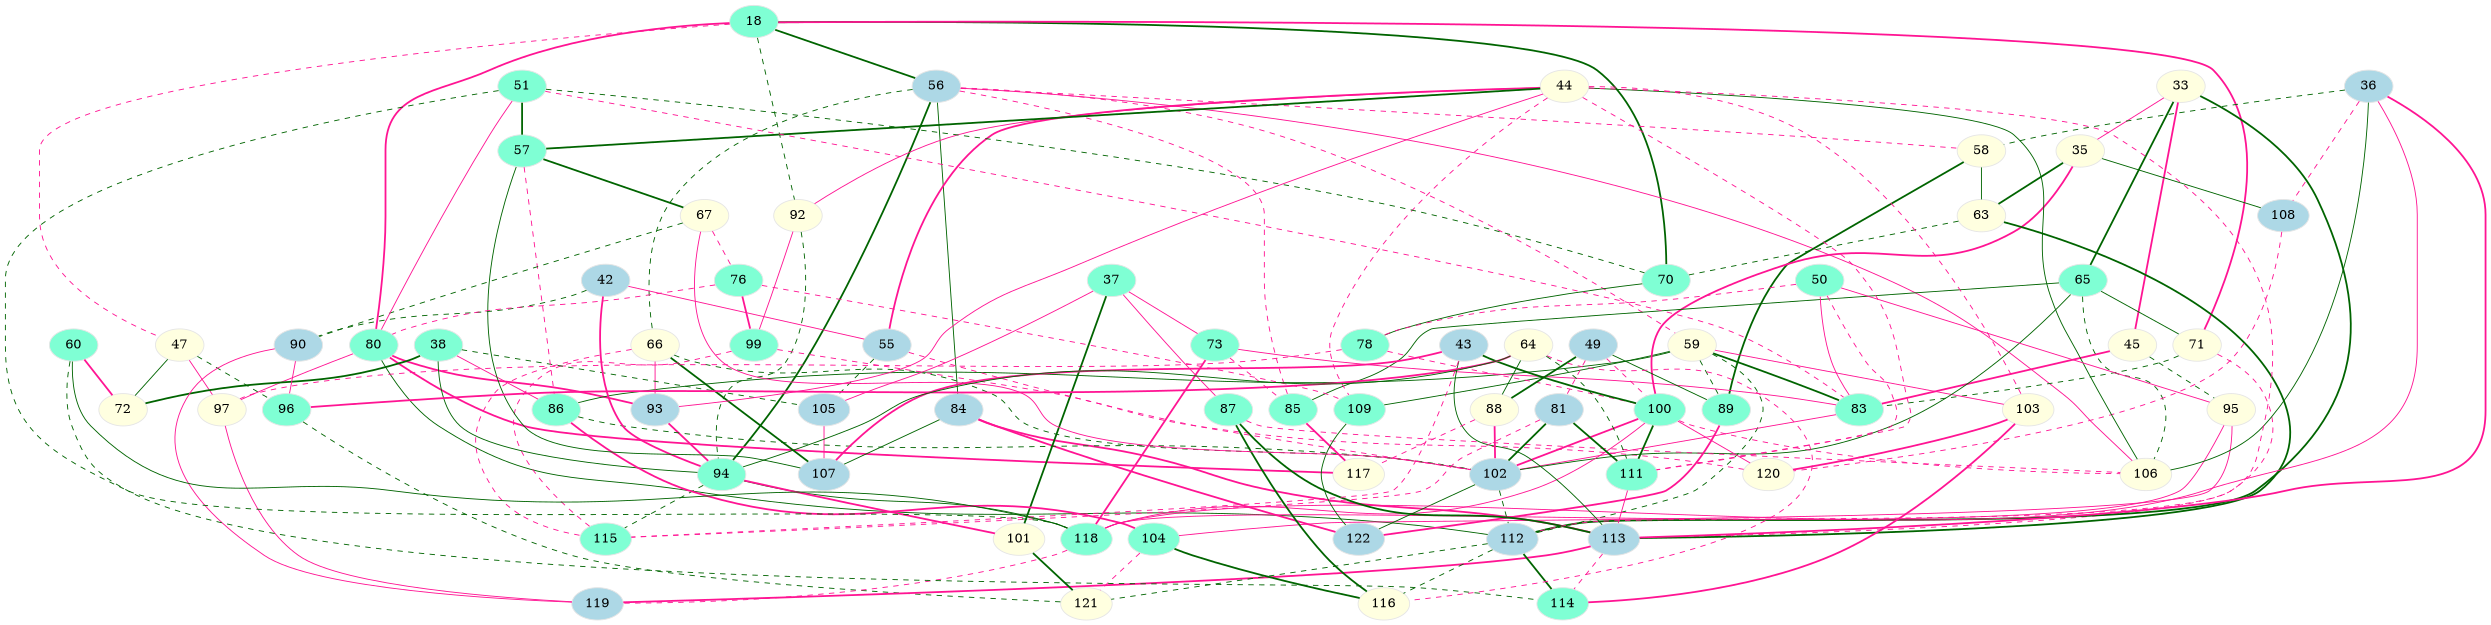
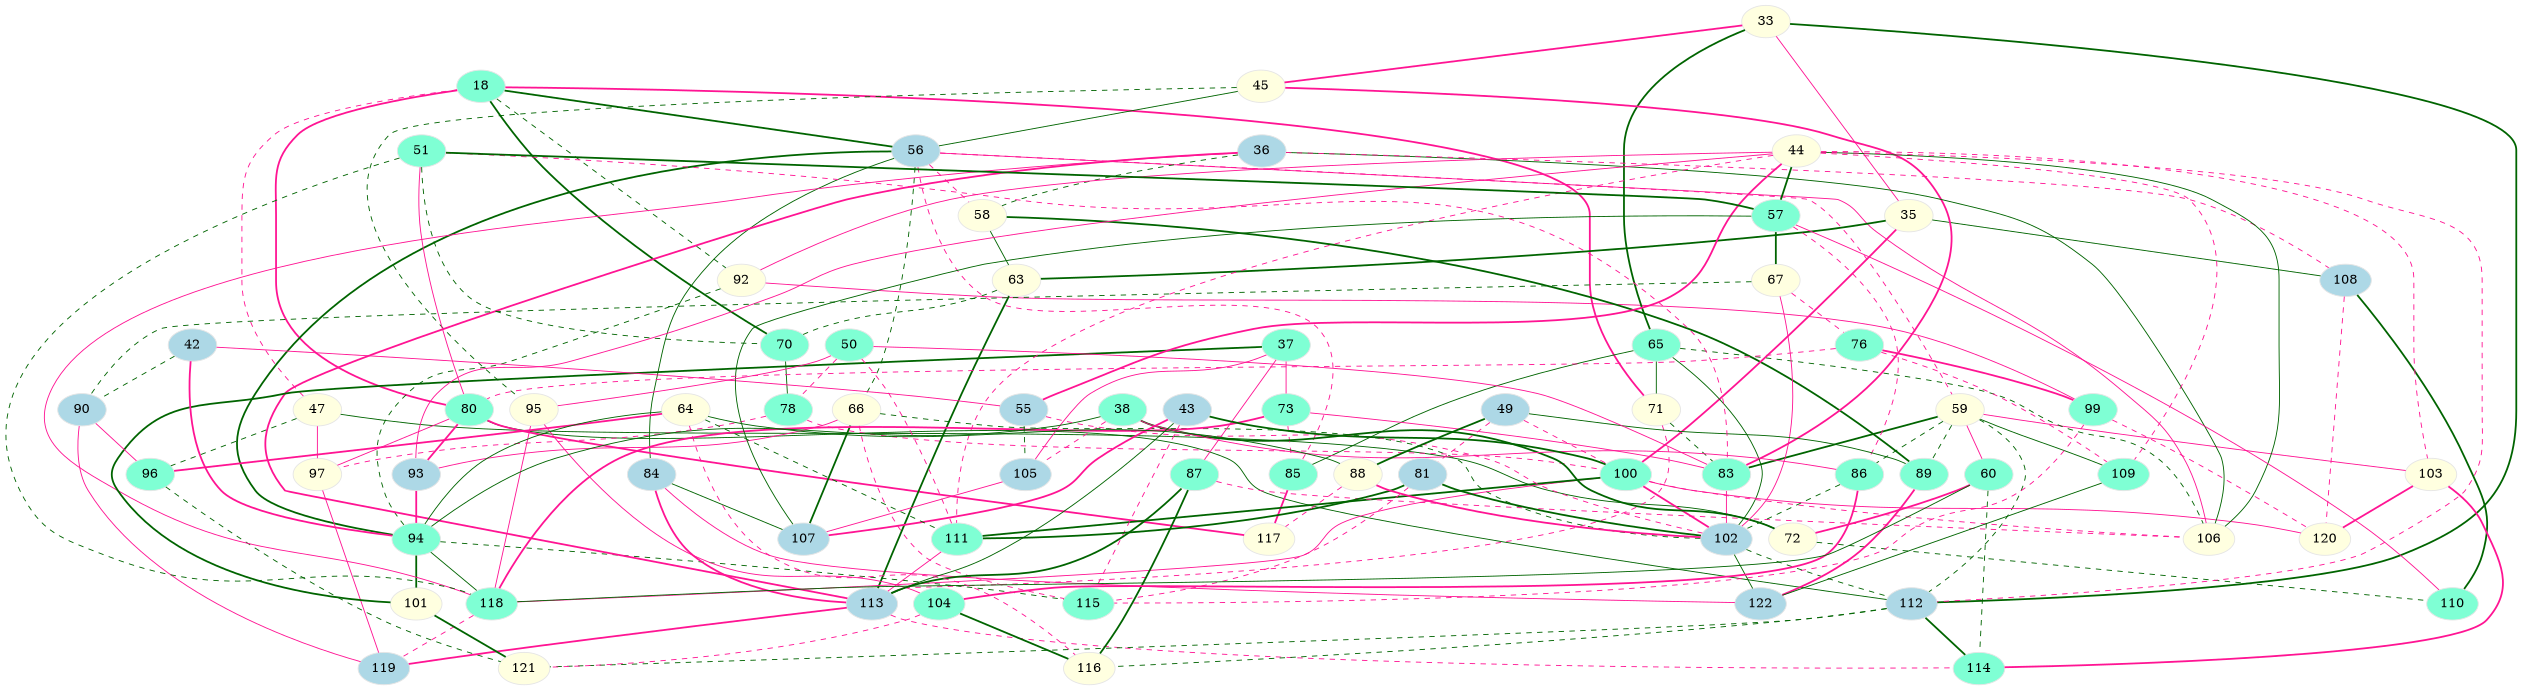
edge "45" -- "56": added
edge "38" -- "105": color darkgreen -> deeppink
edge "59" -- "86": style solid -> dashed
edge "59" -- "60": added
edge "84" -- "122": style bold -> solid
edge "94" -- "101": color deeppink -> darkgreen
node "110": added
